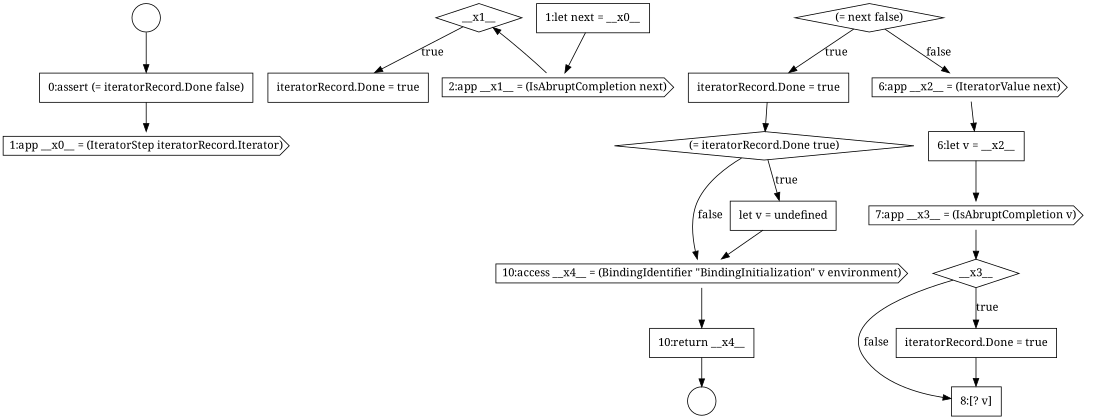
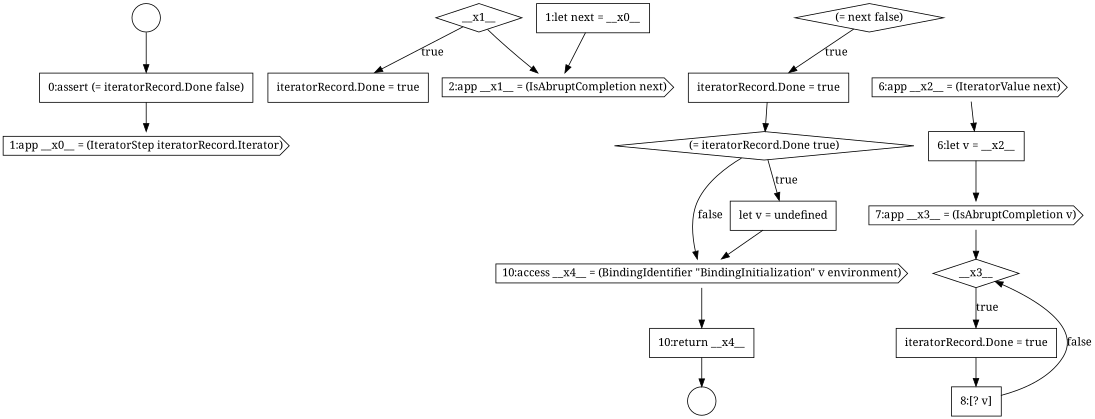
edge "(= next false)" -> "6:app __x2__ = (IteratorValue next)": removed, label "false"
edge "2:app __x1__ = (IsAbruptCompletion next)" -> "__x1__": reversed
edge "__x3__" -> "8:[? v]": reversed
